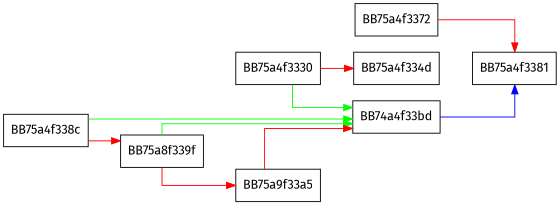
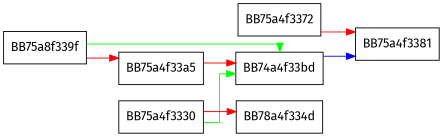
node "BB75a4f334d": label "BB75a4f334d" -> "BB78a4f334d"
node "BB75a4f338c": removed
node "BB75a9f33a5": label "BB75a9f33a5" -> "BB75a4f33a5"
